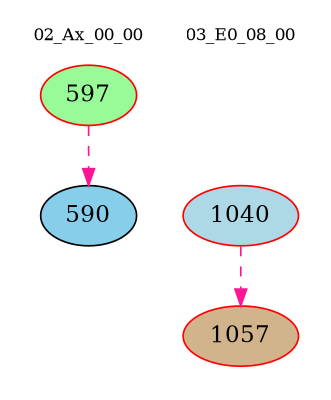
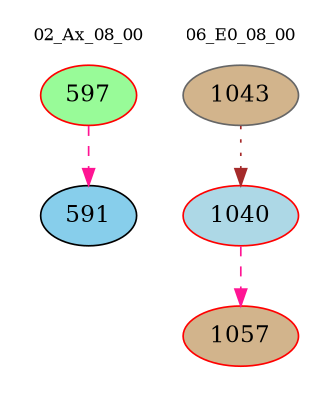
cluster "02_Ax_00_00": label "02_Ax_00_00" -> "02_Ax_08_00"
cluster "03_E0_08_00": label "03_E0_08_00" -> "06_E0_08_00"
node "1043": added
node "590": label "590" -> "591"
